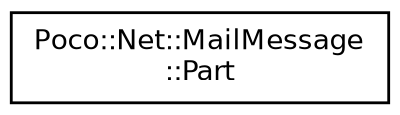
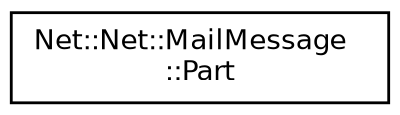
node "Poco::Net::MailMessage ::Part": label "Poco::Net::MailMessage ::Part" -> "Net::Net::MailMessage ::Part"
